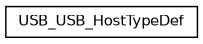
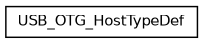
node "USB_USB_HostTypeDef": label "USB_USB_HostTypeDef" -> "USB_OTG_HostTypeDef"
